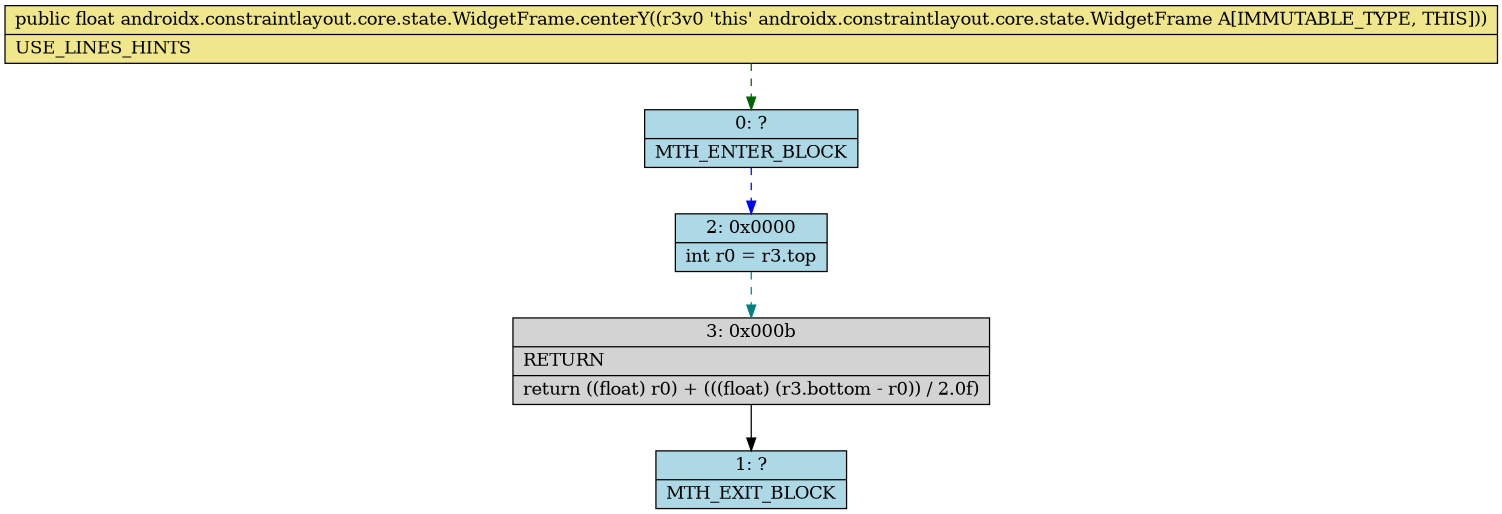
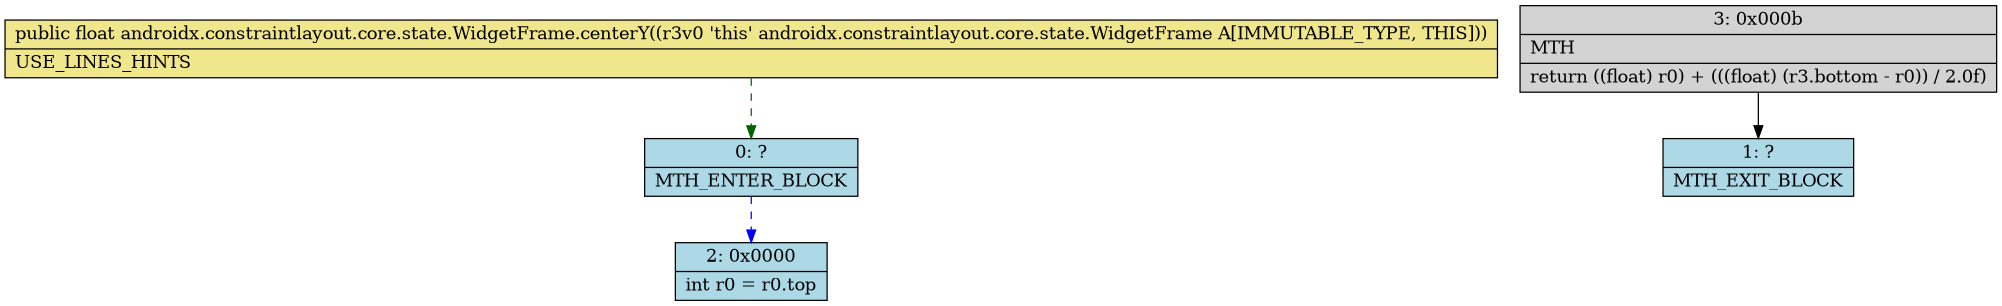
node "2: 0x0000": text "int r0 = r3.top" -> "int r0 = r0.top"
edge "2: 0x0000" -> "3: 0x000b": removed
node "3: 0x000b": text "RETURN" -> "MTH"
